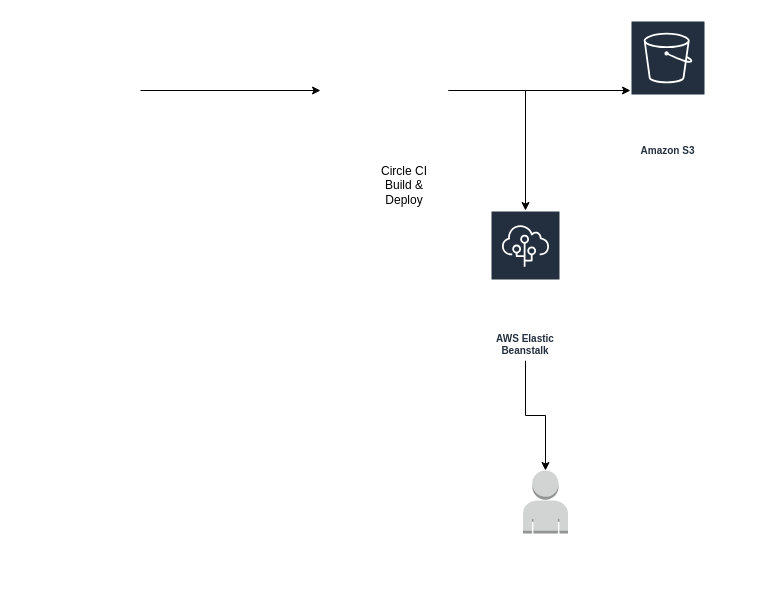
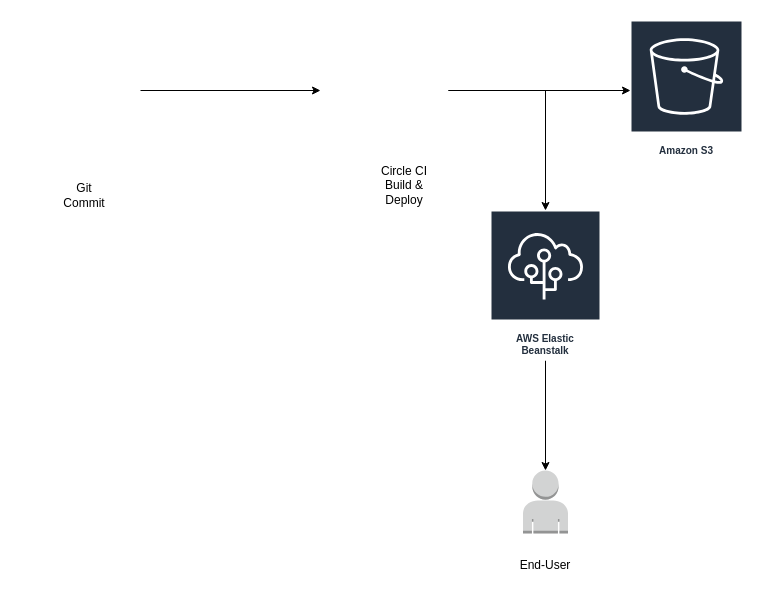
node "Amazon S3": size 75x140 -> 112x140
node "Git Commit": added
node "AWS Elastic Beanstalk": size 70x150 -> 110x150
node "End-User": added
